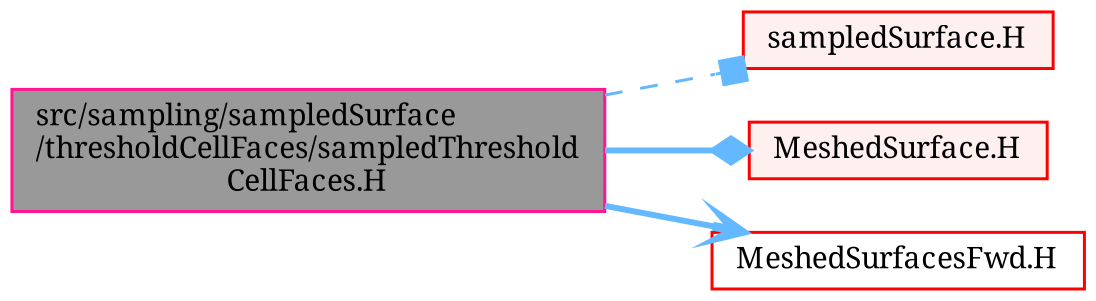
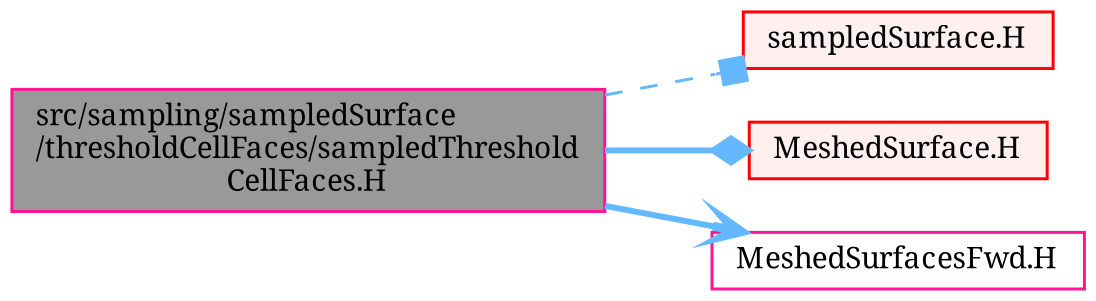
node "MeshedSurfacesFwd.H": color red -> deeppink
